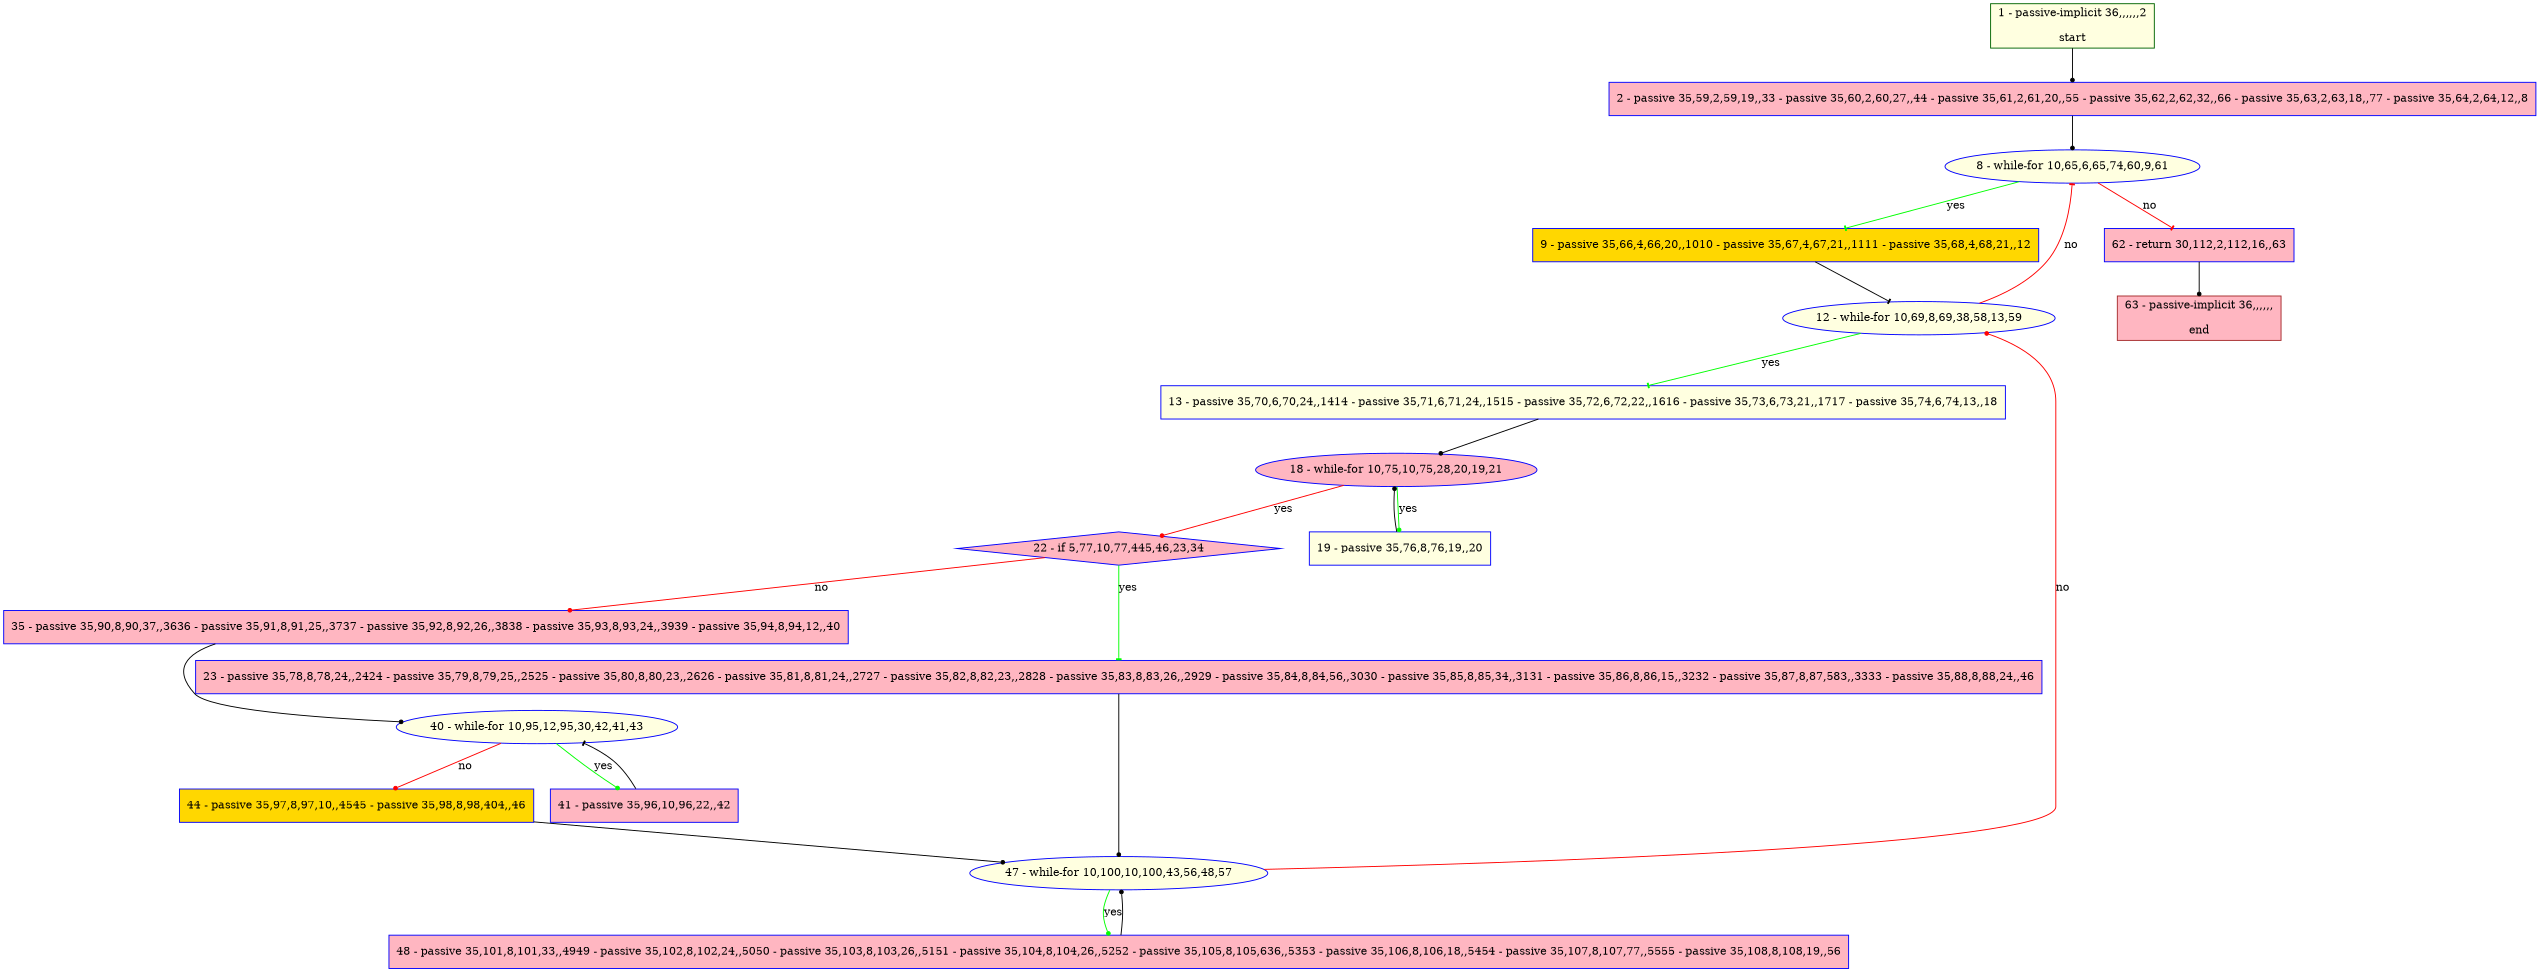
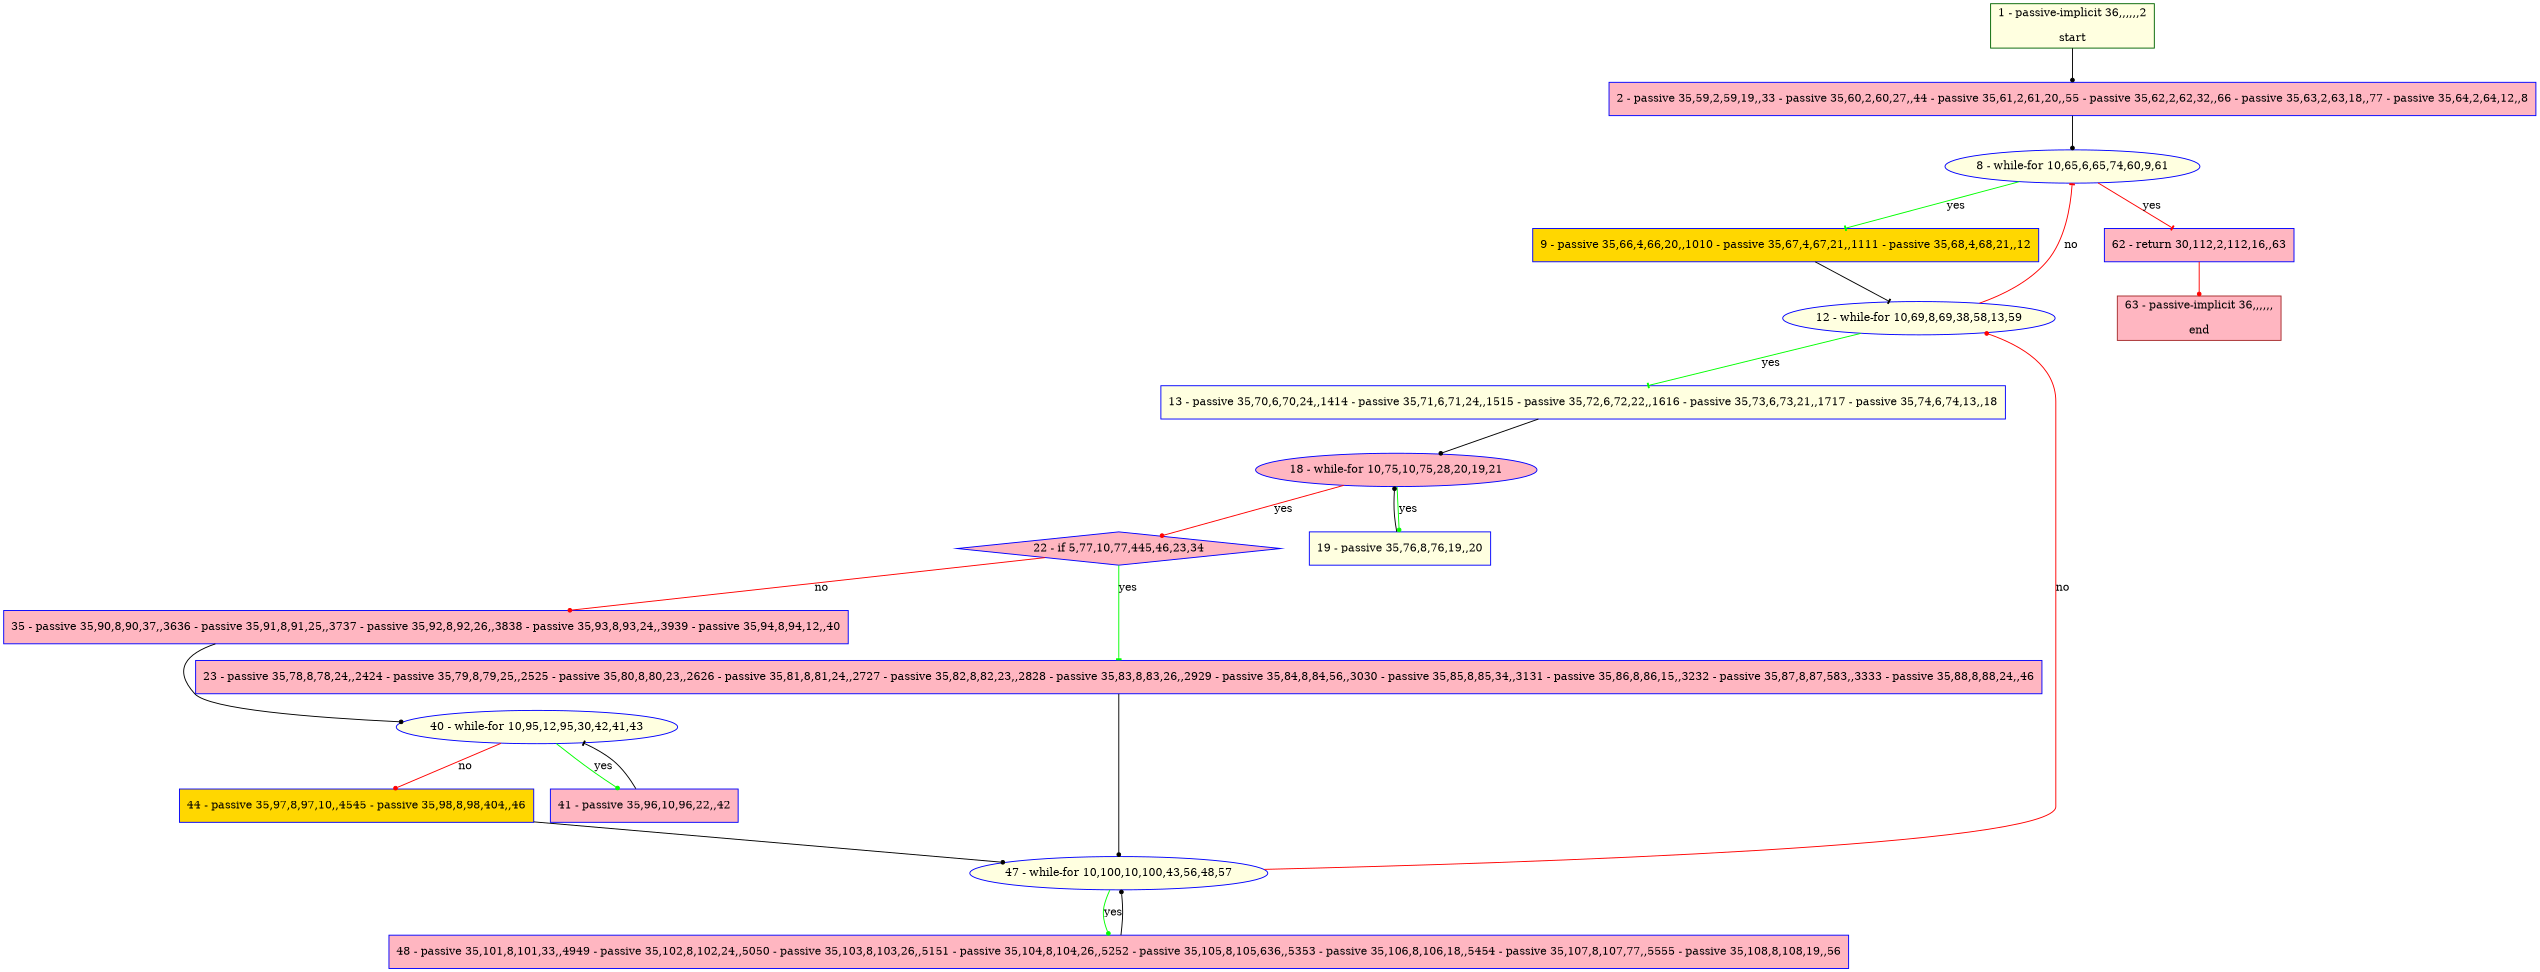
edge "8 - while-for 10,65,6,65,74,60,9,61" -> "62 - return 30,112,2,112,16,,63": label "no" -> "yes"
edge "62 - return 30,112,2,112,16,,63" -> "63 - passive-implicit 36,,,,,, end": color #000000 -> #ff0000
